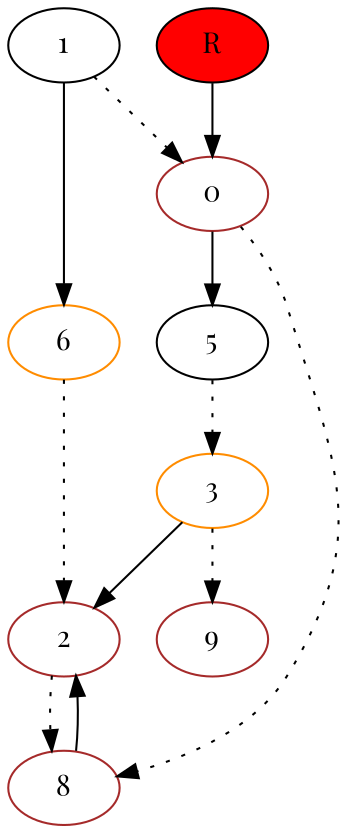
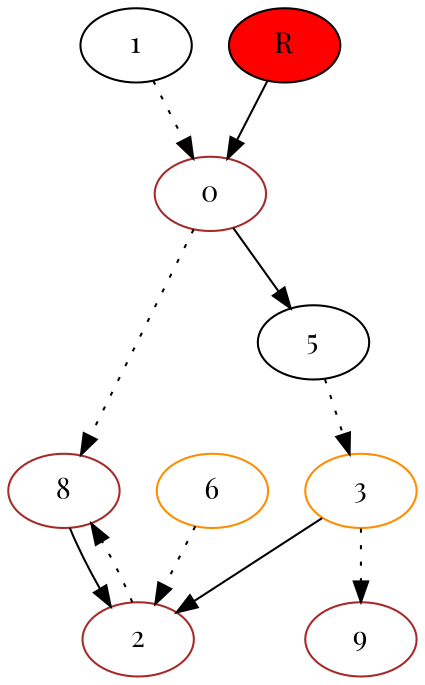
edge "1" -> "6": removed
